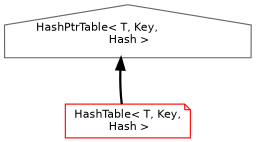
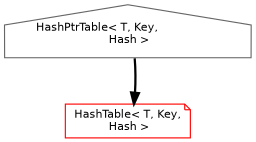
edge "HashTable< T, Key, Hash >" -> "HashPtrTable< T, Key, Hash >": reversed
